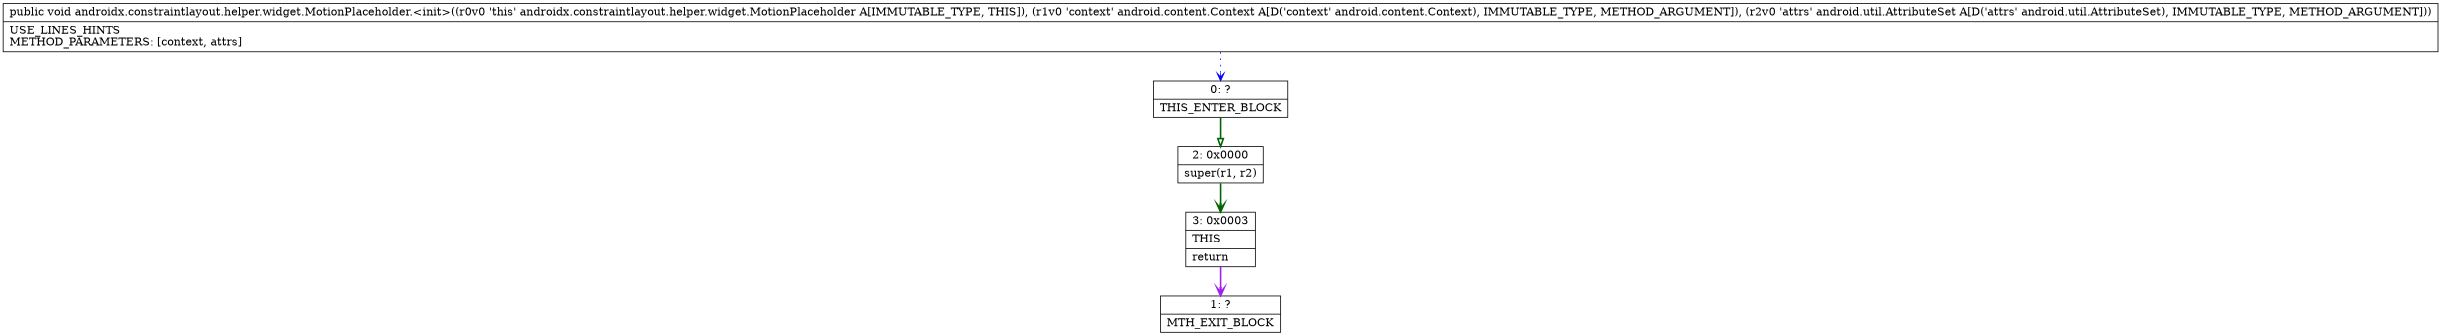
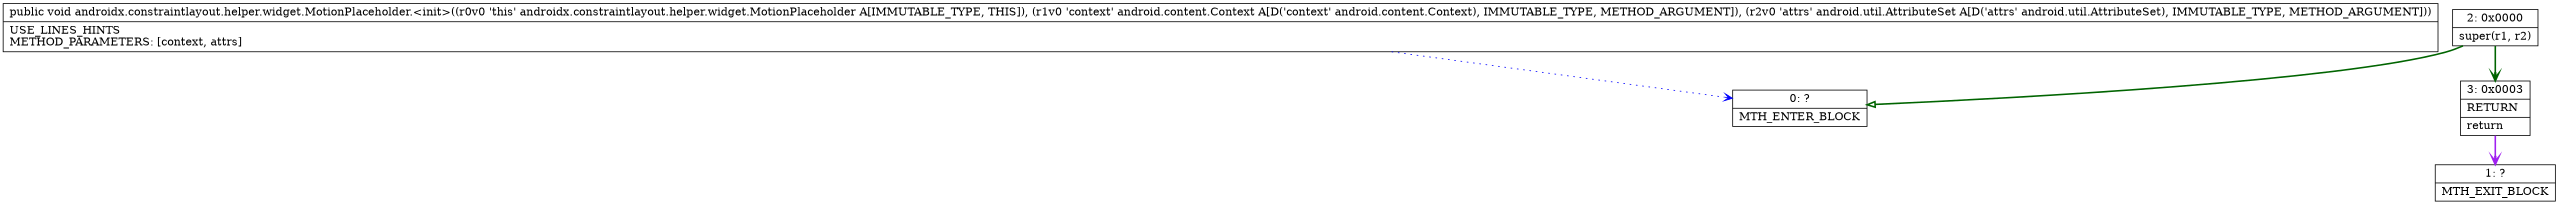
node "0: ?": text "THIS_ENTER_BLOCK" -> "MTH_ENTER_BLOCK"
edge "0: ?" -> "2: 0x0000": reversed
node "3: 0x0003": text "THIS" -> "RETURN"
